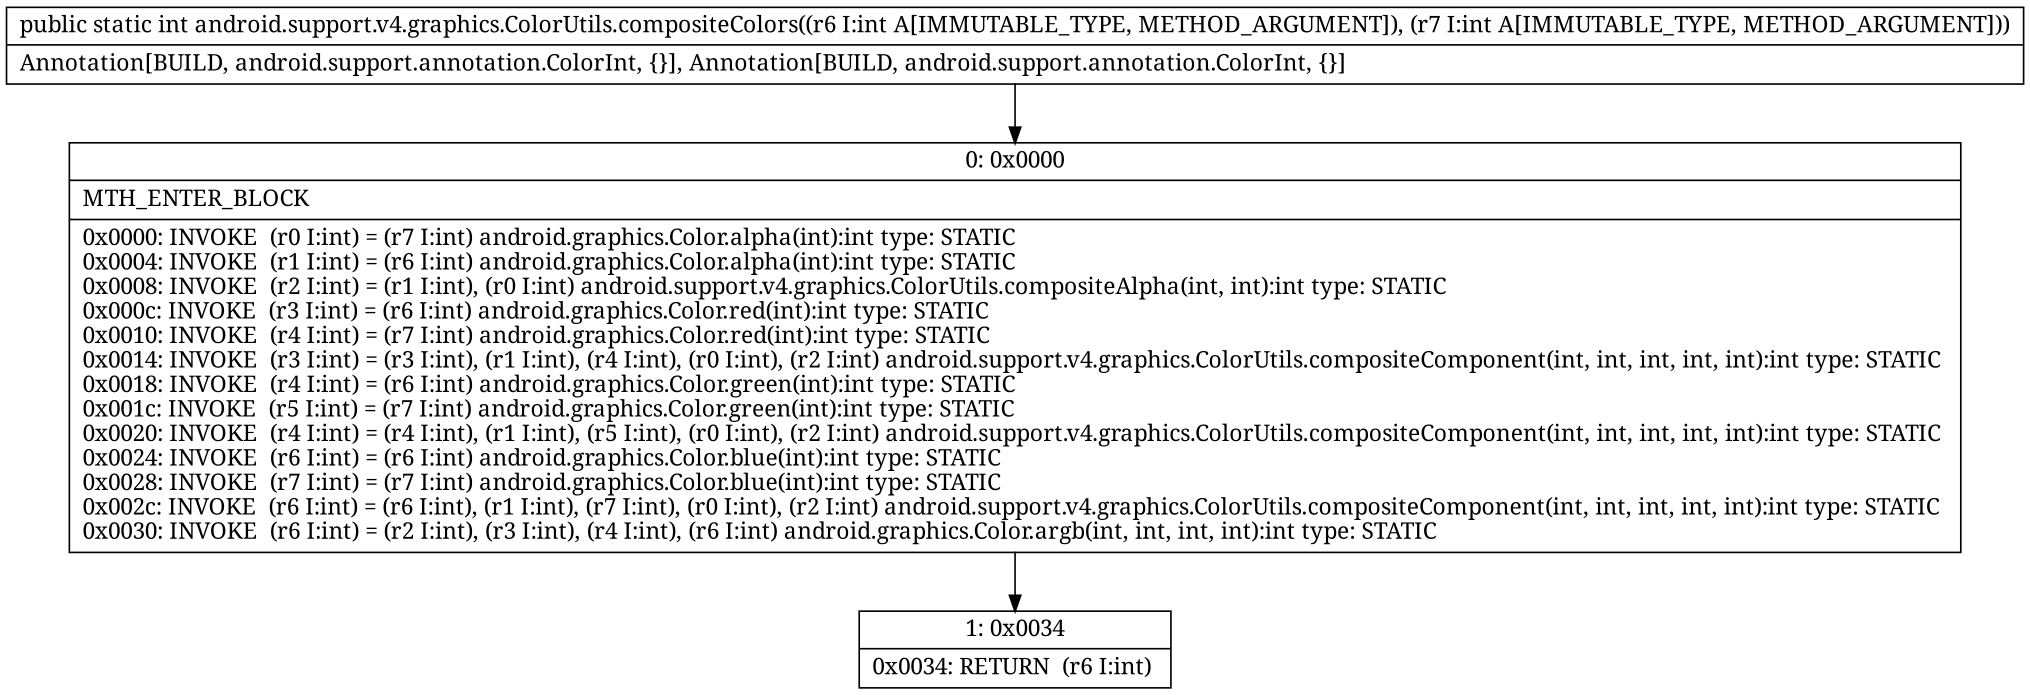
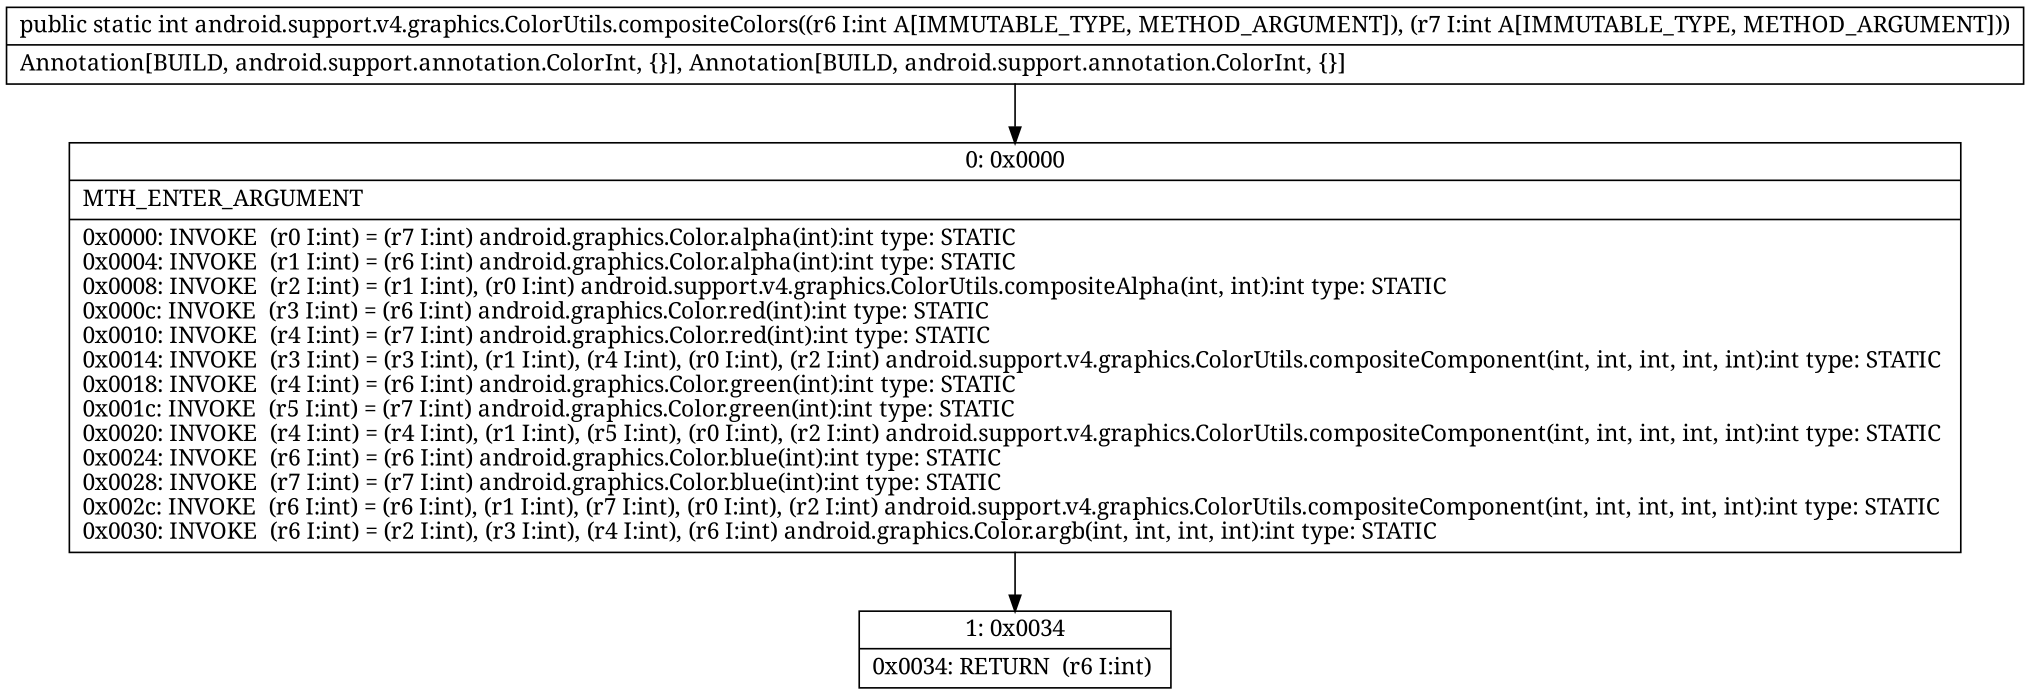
node "0: 0x0000": text "MTH_ENTER_BLOCK" -> "MTH_ENTER_ARGUMENT"
